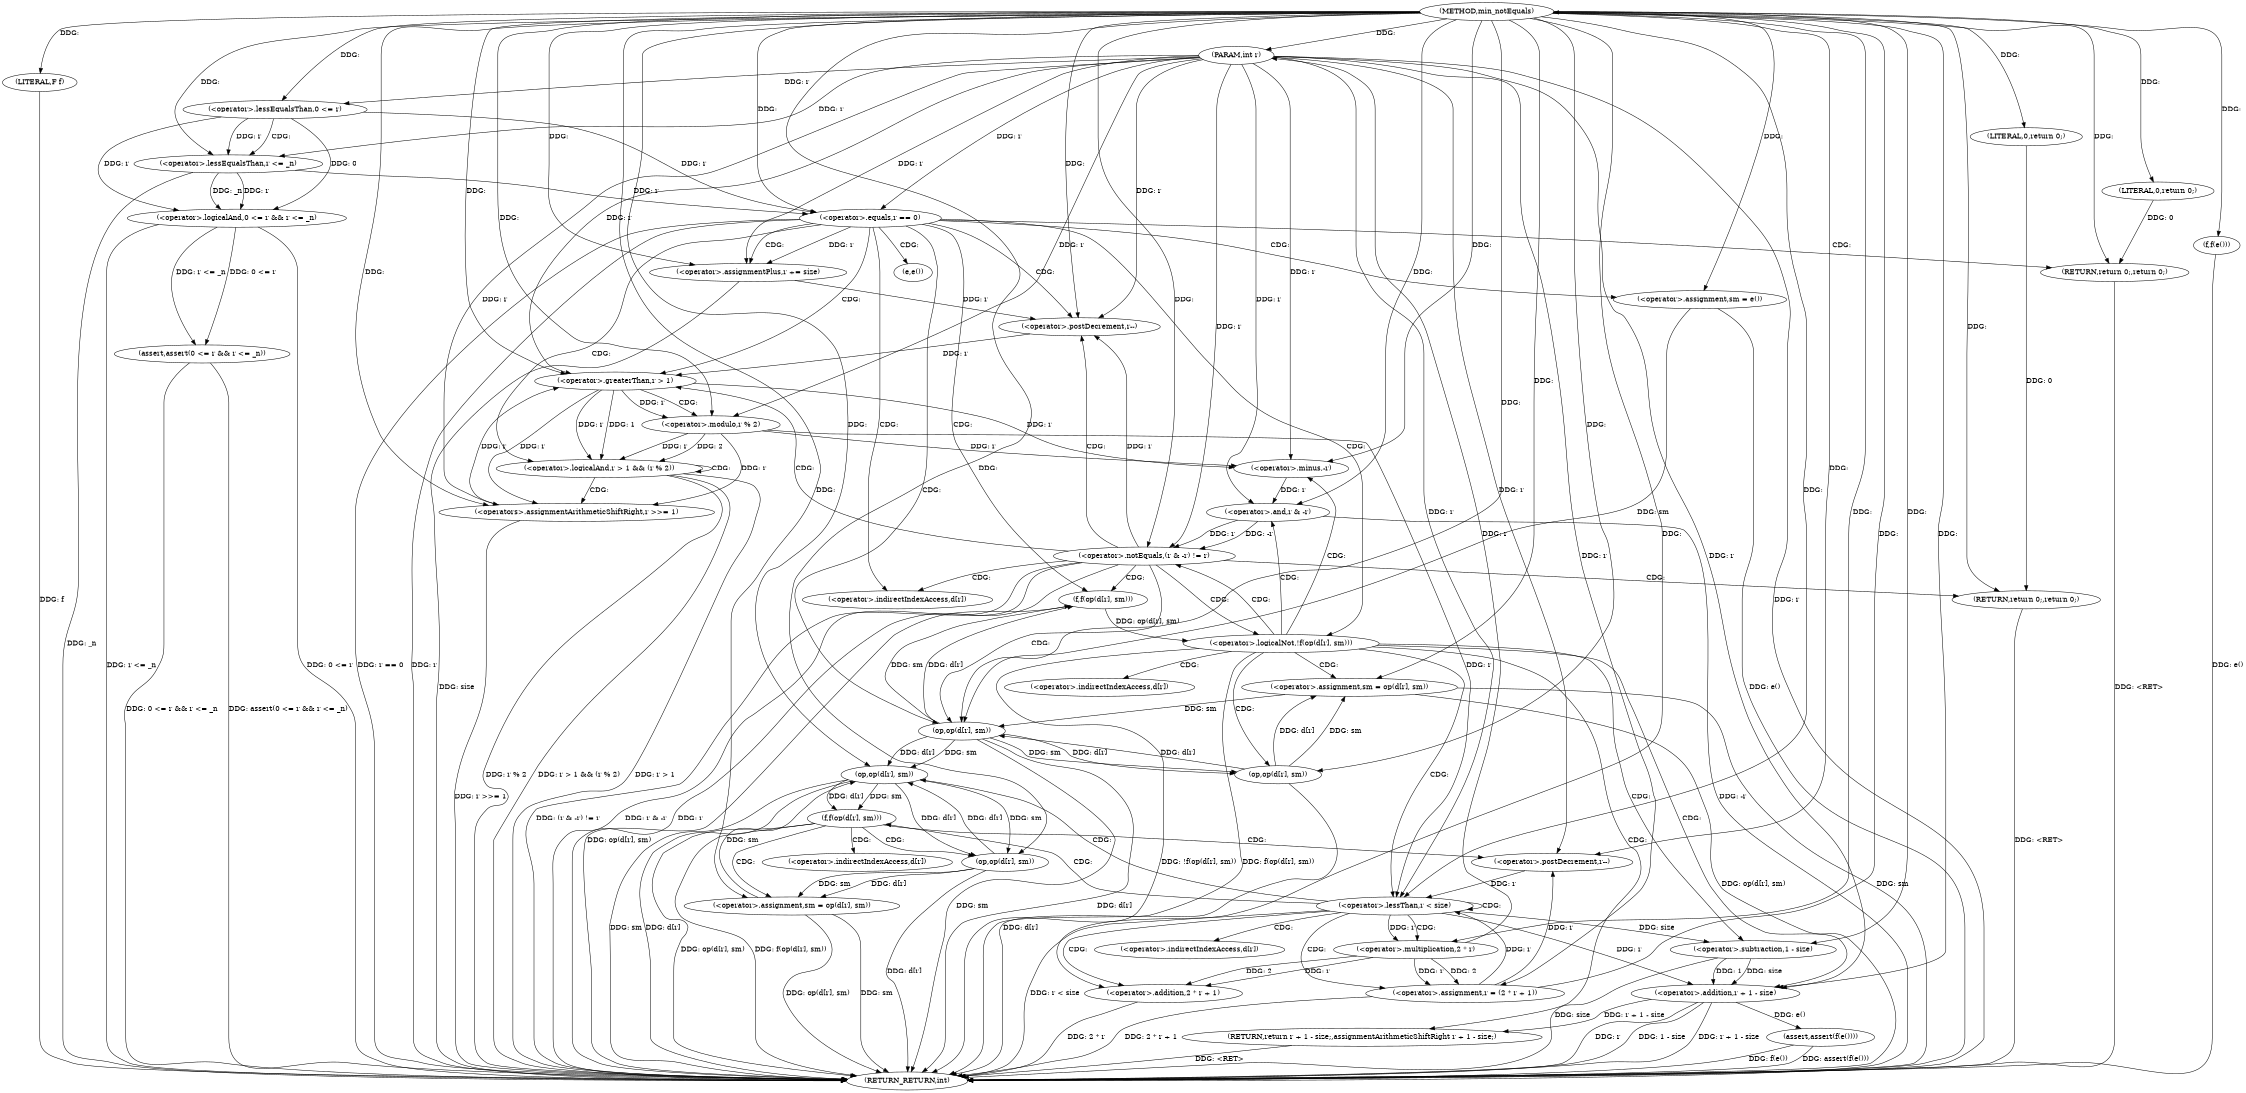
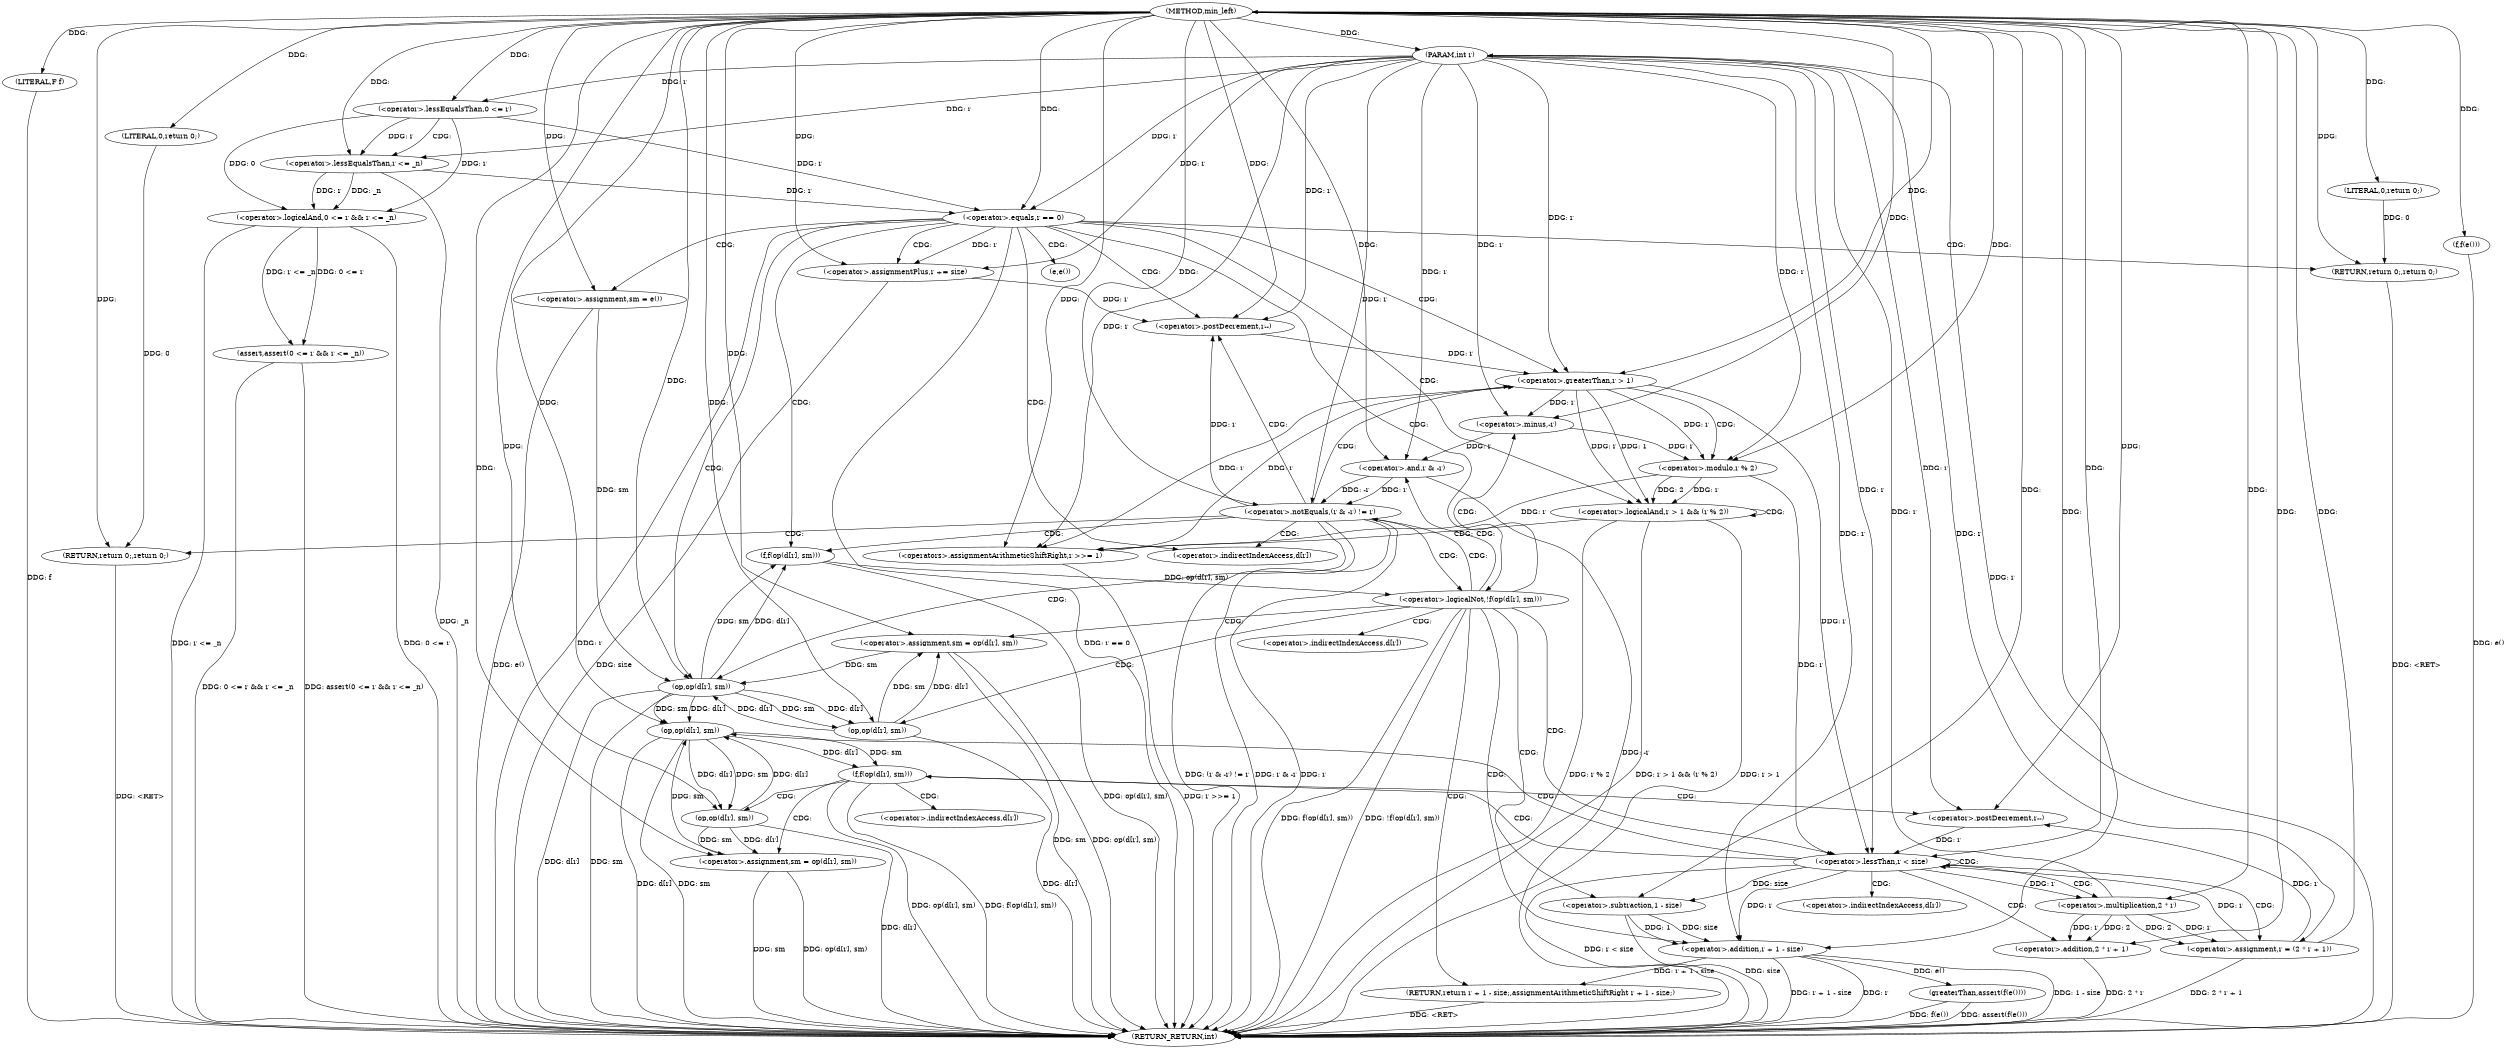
node "(METHOD,min_notEquals)": label "(METHOD,min_notEquals)" -> "(METHOD,min_left)"
edge "(<operator>.modulo,r % 2)" -> "(<operator>.minus,-r)": reversed
edge "(<operator>.greaterThan,r > 1)" -> "(<operator>.lessThan,r < size)": added, label "DDG: r"
node "(assert,assert(f(e())))": label "(assert,assert(f(e())))" -> "(greaterThan,assert(f(e())))"
